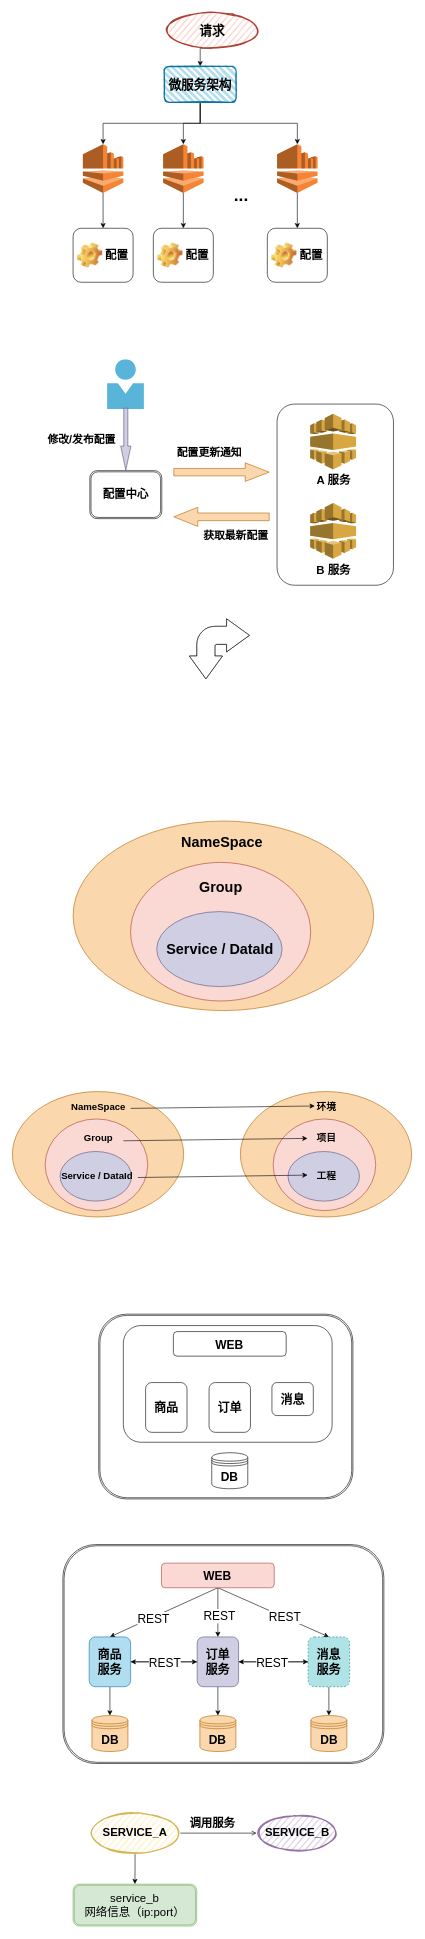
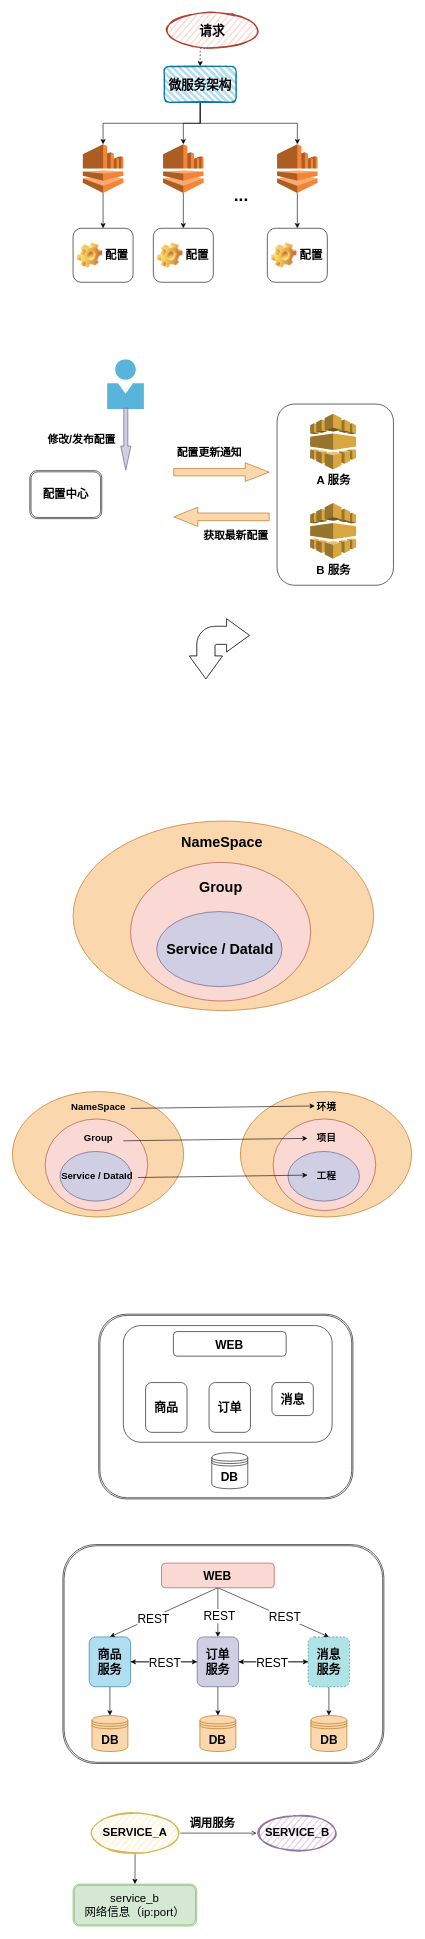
edge "请求" -> "微服务架构": style solid -> dashed
node "配置中心": moved (126, 495) -> (66, 495)
